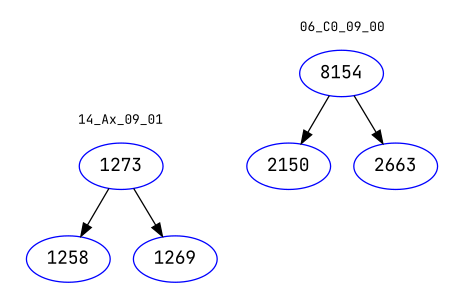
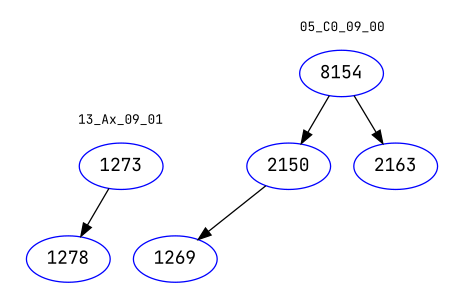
cluster "06_C0_09_00": label "06_C0_09_00" -> "05_C0_09_00"
cluster "14_Ax_09_01": label "14_Ax_09_01" -> "13_Ax_09_01"
node "2663": label "2663" -> "2163"
edge "1273" -> "1269": now "2150" -> "1269"
node "1258": label "1258" -> "1278"
